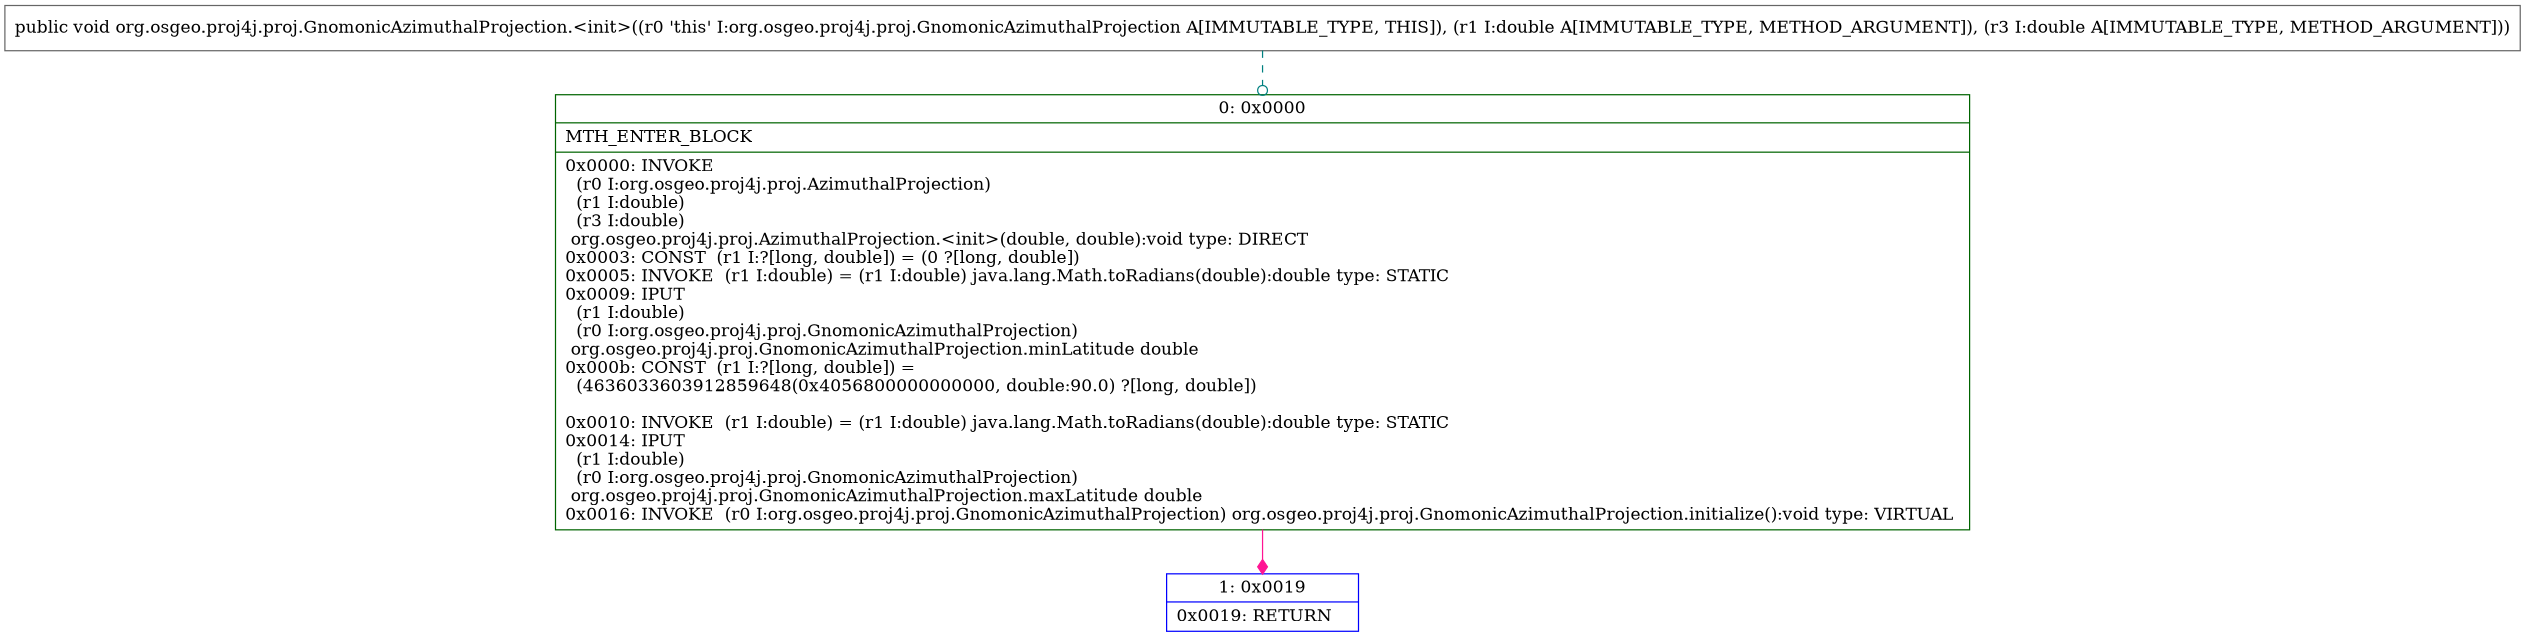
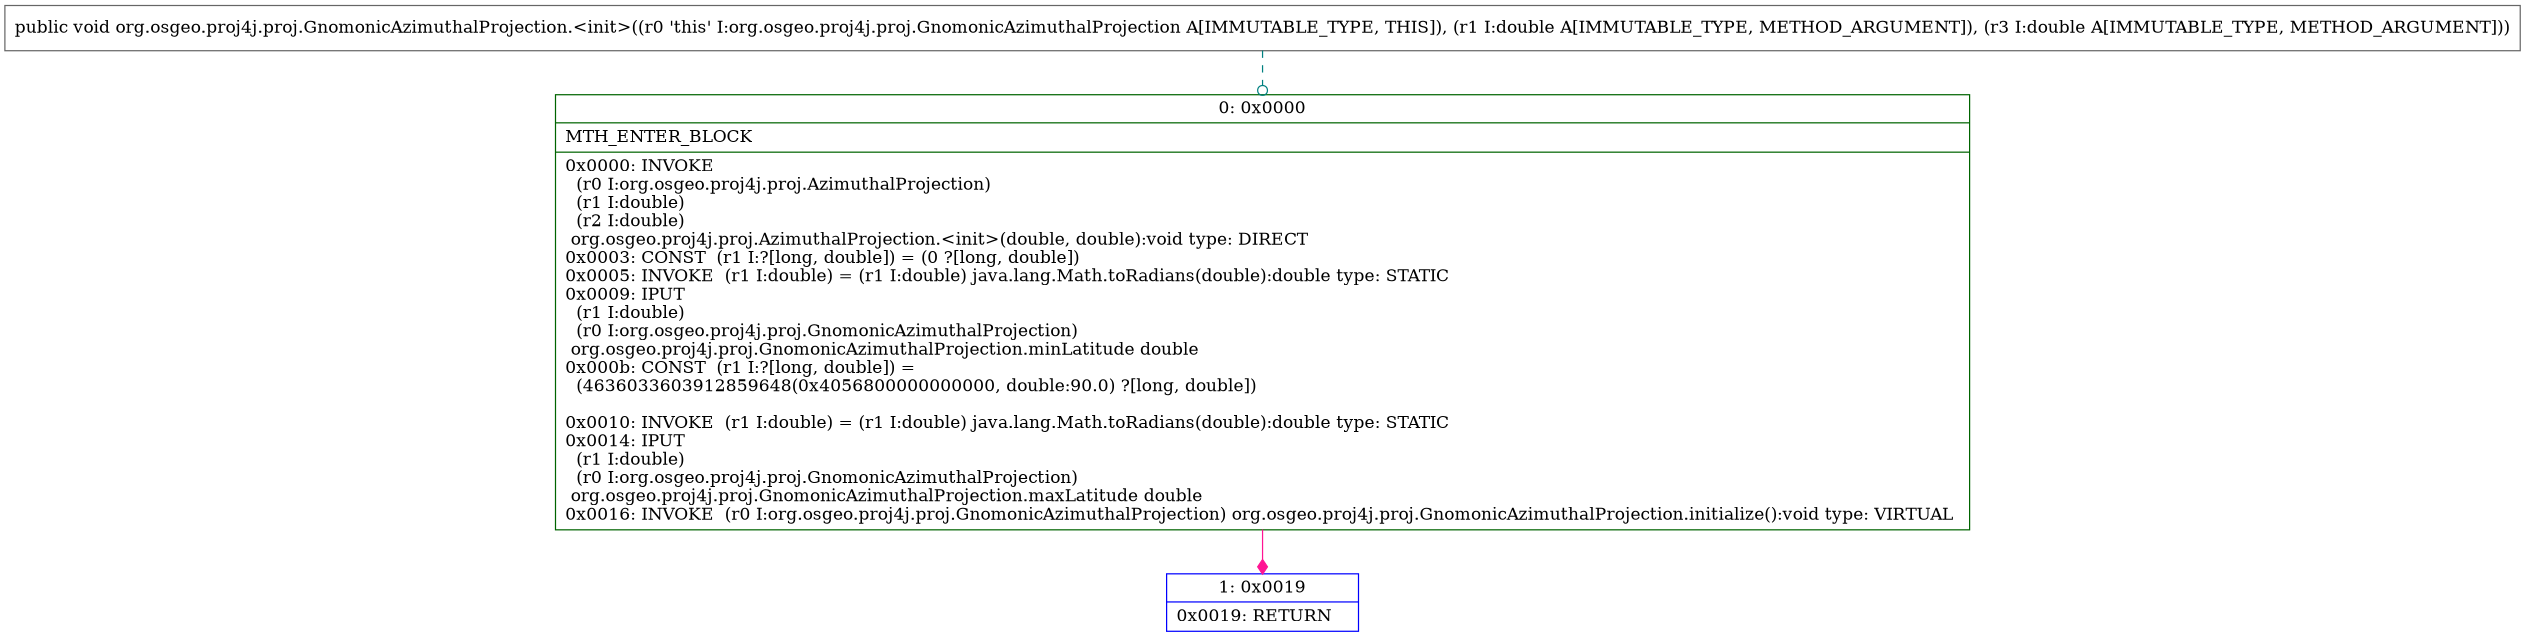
node "0: 0x0000": text "(r3 I:double)" -> "(r2 I:double)"
